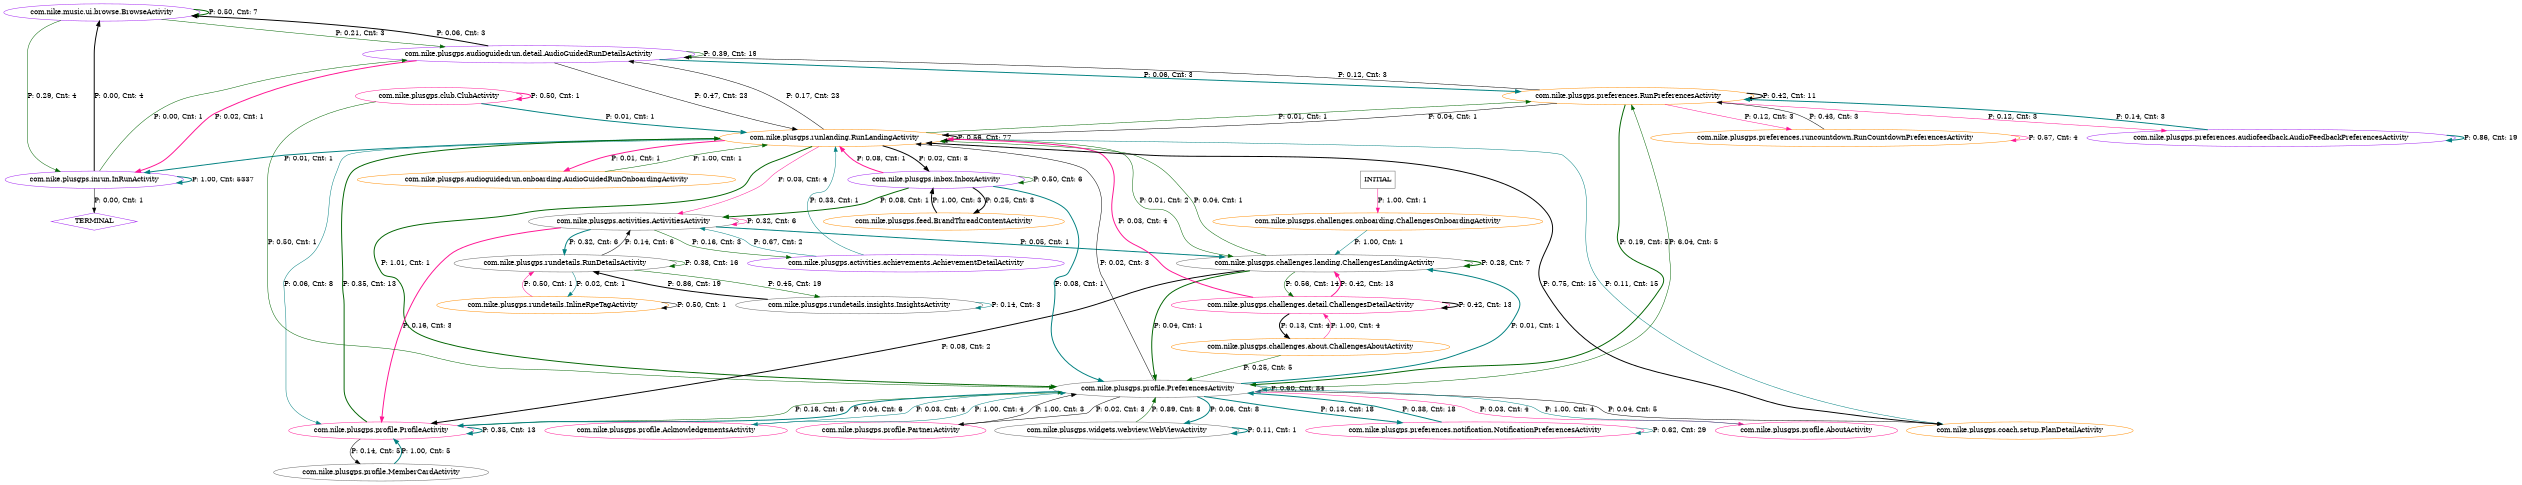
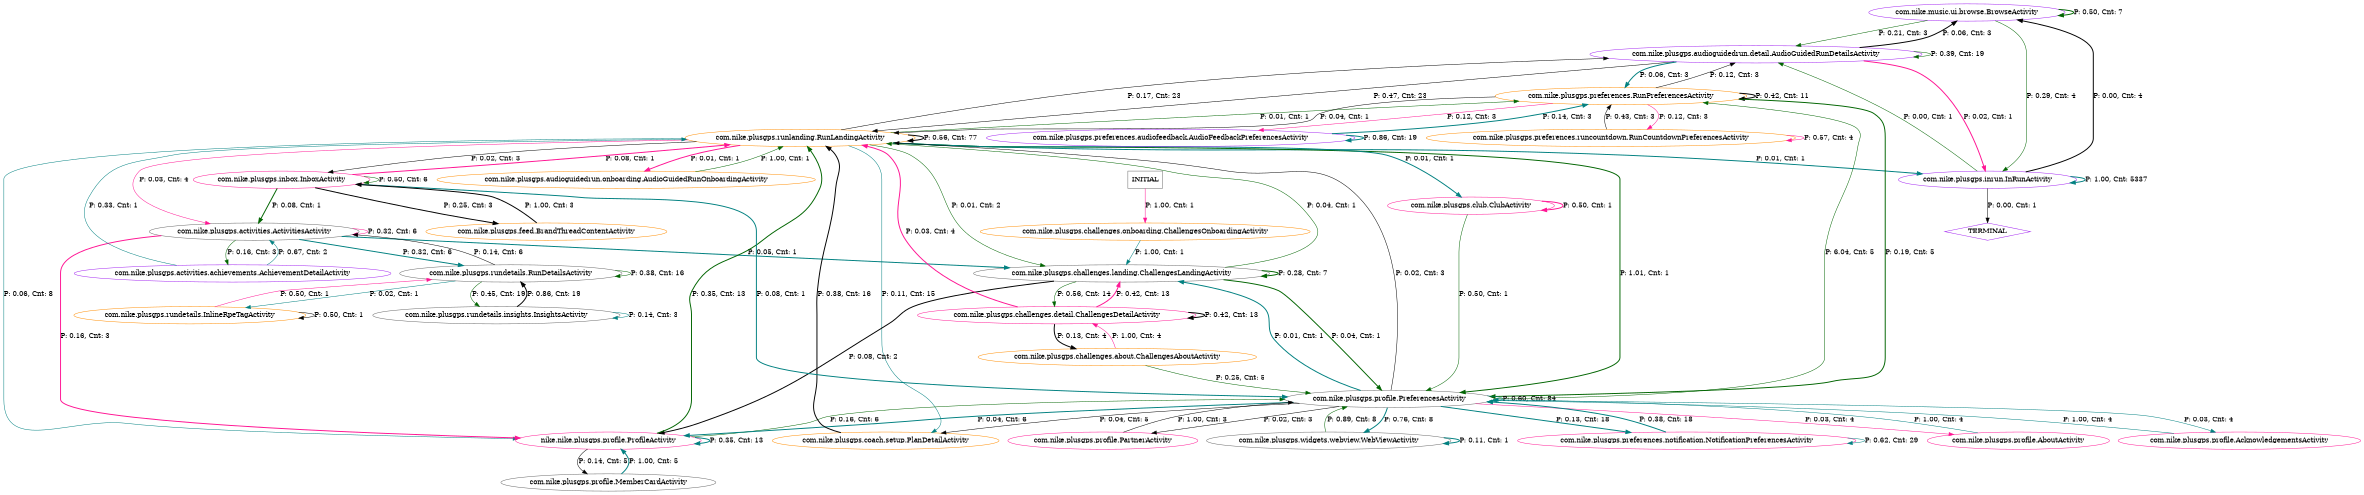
edge "com.nike.plusgps.club.ClubActivity" -> "com.nike.plusgps.runlanding.RunLandingActivity": reversed
edge "com.nike.plusgps.runlanding.RunLandingActivity" -> "com.nike.plusgps.inbox.InboxActivity": style bold -> solid
node "com.nike.plusgps.inbox.InboxActivity": color purple -> deeppink
edge "com.nike.plusgps.coach.setup.PlanDetailActivity" -> "com.nike.plusgps.runlanding.RunLandingActivity": label "P: 0.75, Cnt: 15" -> "P: 0.38, Cnt: 16"
edge "com.nike.plusgps.profile.PreferencesActivity" -> "com.nike.plusgps.widgets.webview.WebViewActivity": label "P: 0.06, Cnt: 8" -> "P: 0.76, Cnt: 8"
node "com.nike.plusgps.profile.ProfileActivity": label "com.nike.plusgps.profile.ProfileActivity" -> "nike.nike.plusgps.profile.ProfileActivity"
